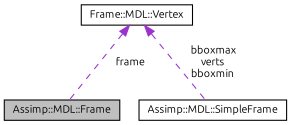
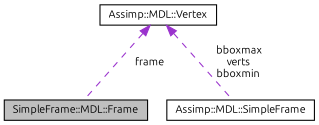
node "Frame::MDL::Vertex": label "Frame::MDL::Vertex" -> "Assimp::MDL::Vertex"
node "Assimp::MDL::Frame": label "Assimp::MDL::Frame" -> "SimpleFrame::MDL::Frame"
